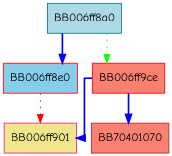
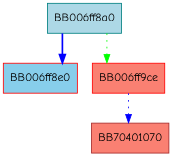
edge "BB006ff9ce" -> "BB70401070": style bold -> dotted
node "BB006ff901": removed
